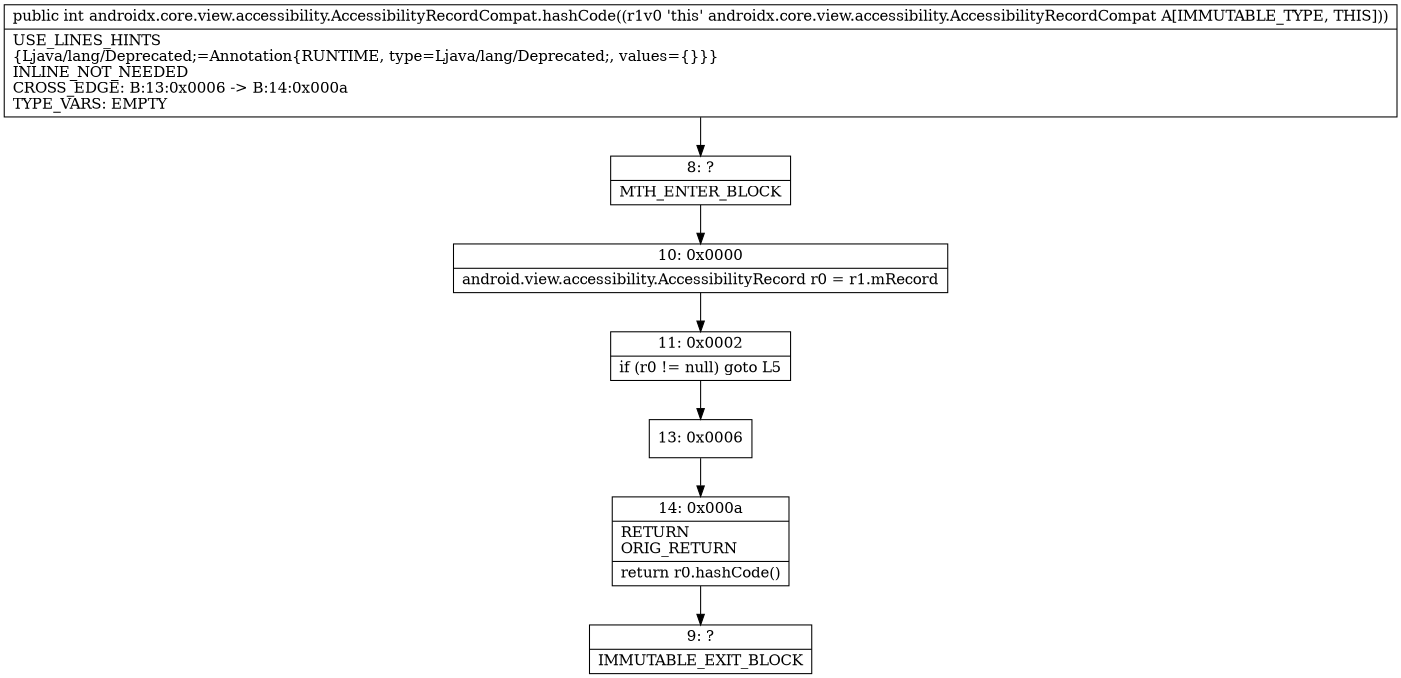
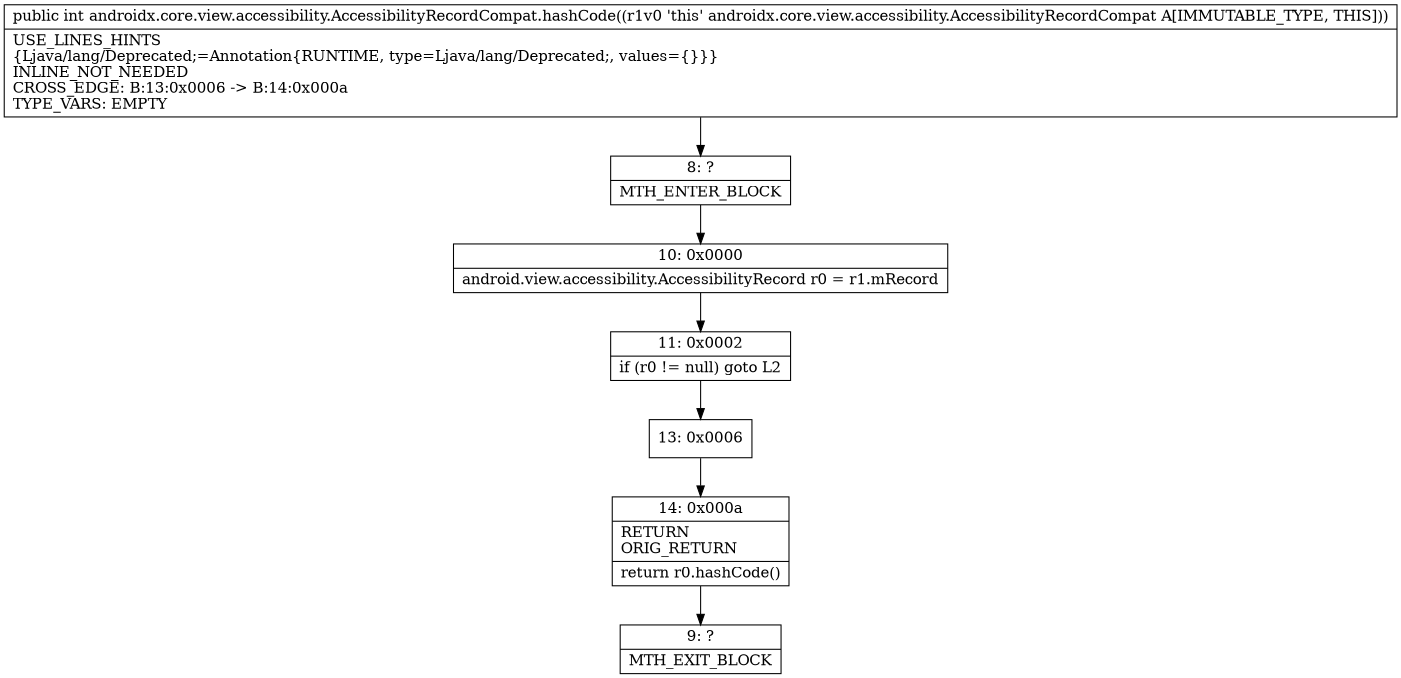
node "11: 0x0002": text "if (r0 != null) goto L5" -> "if (r0 != null) goto L2"
node "9: ?": text "IMMUTABLE_EXIT_BLOCK" -> "MTH_EXIT_BLOCK"
